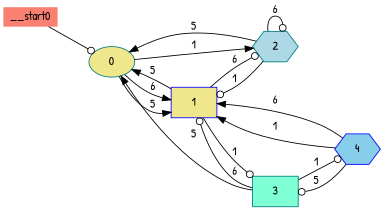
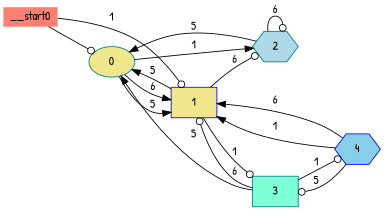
edge "2" -> "1": now "__start0" -> "1"
